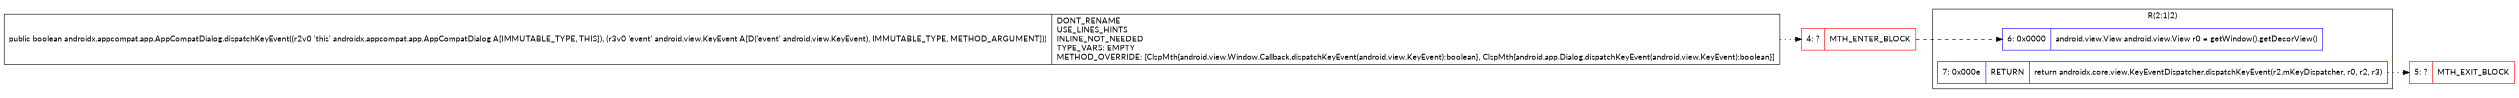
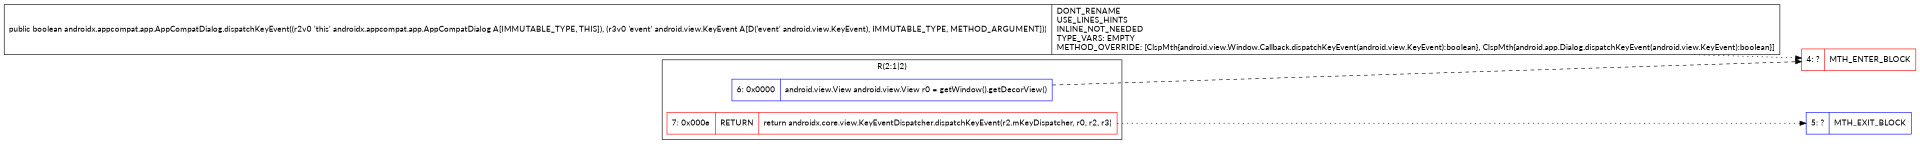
edge "4: ?" -> "6: 0x0000": reversed
node "7: 0x000e": color blue -> red
node "5: ?": color red -> blue
